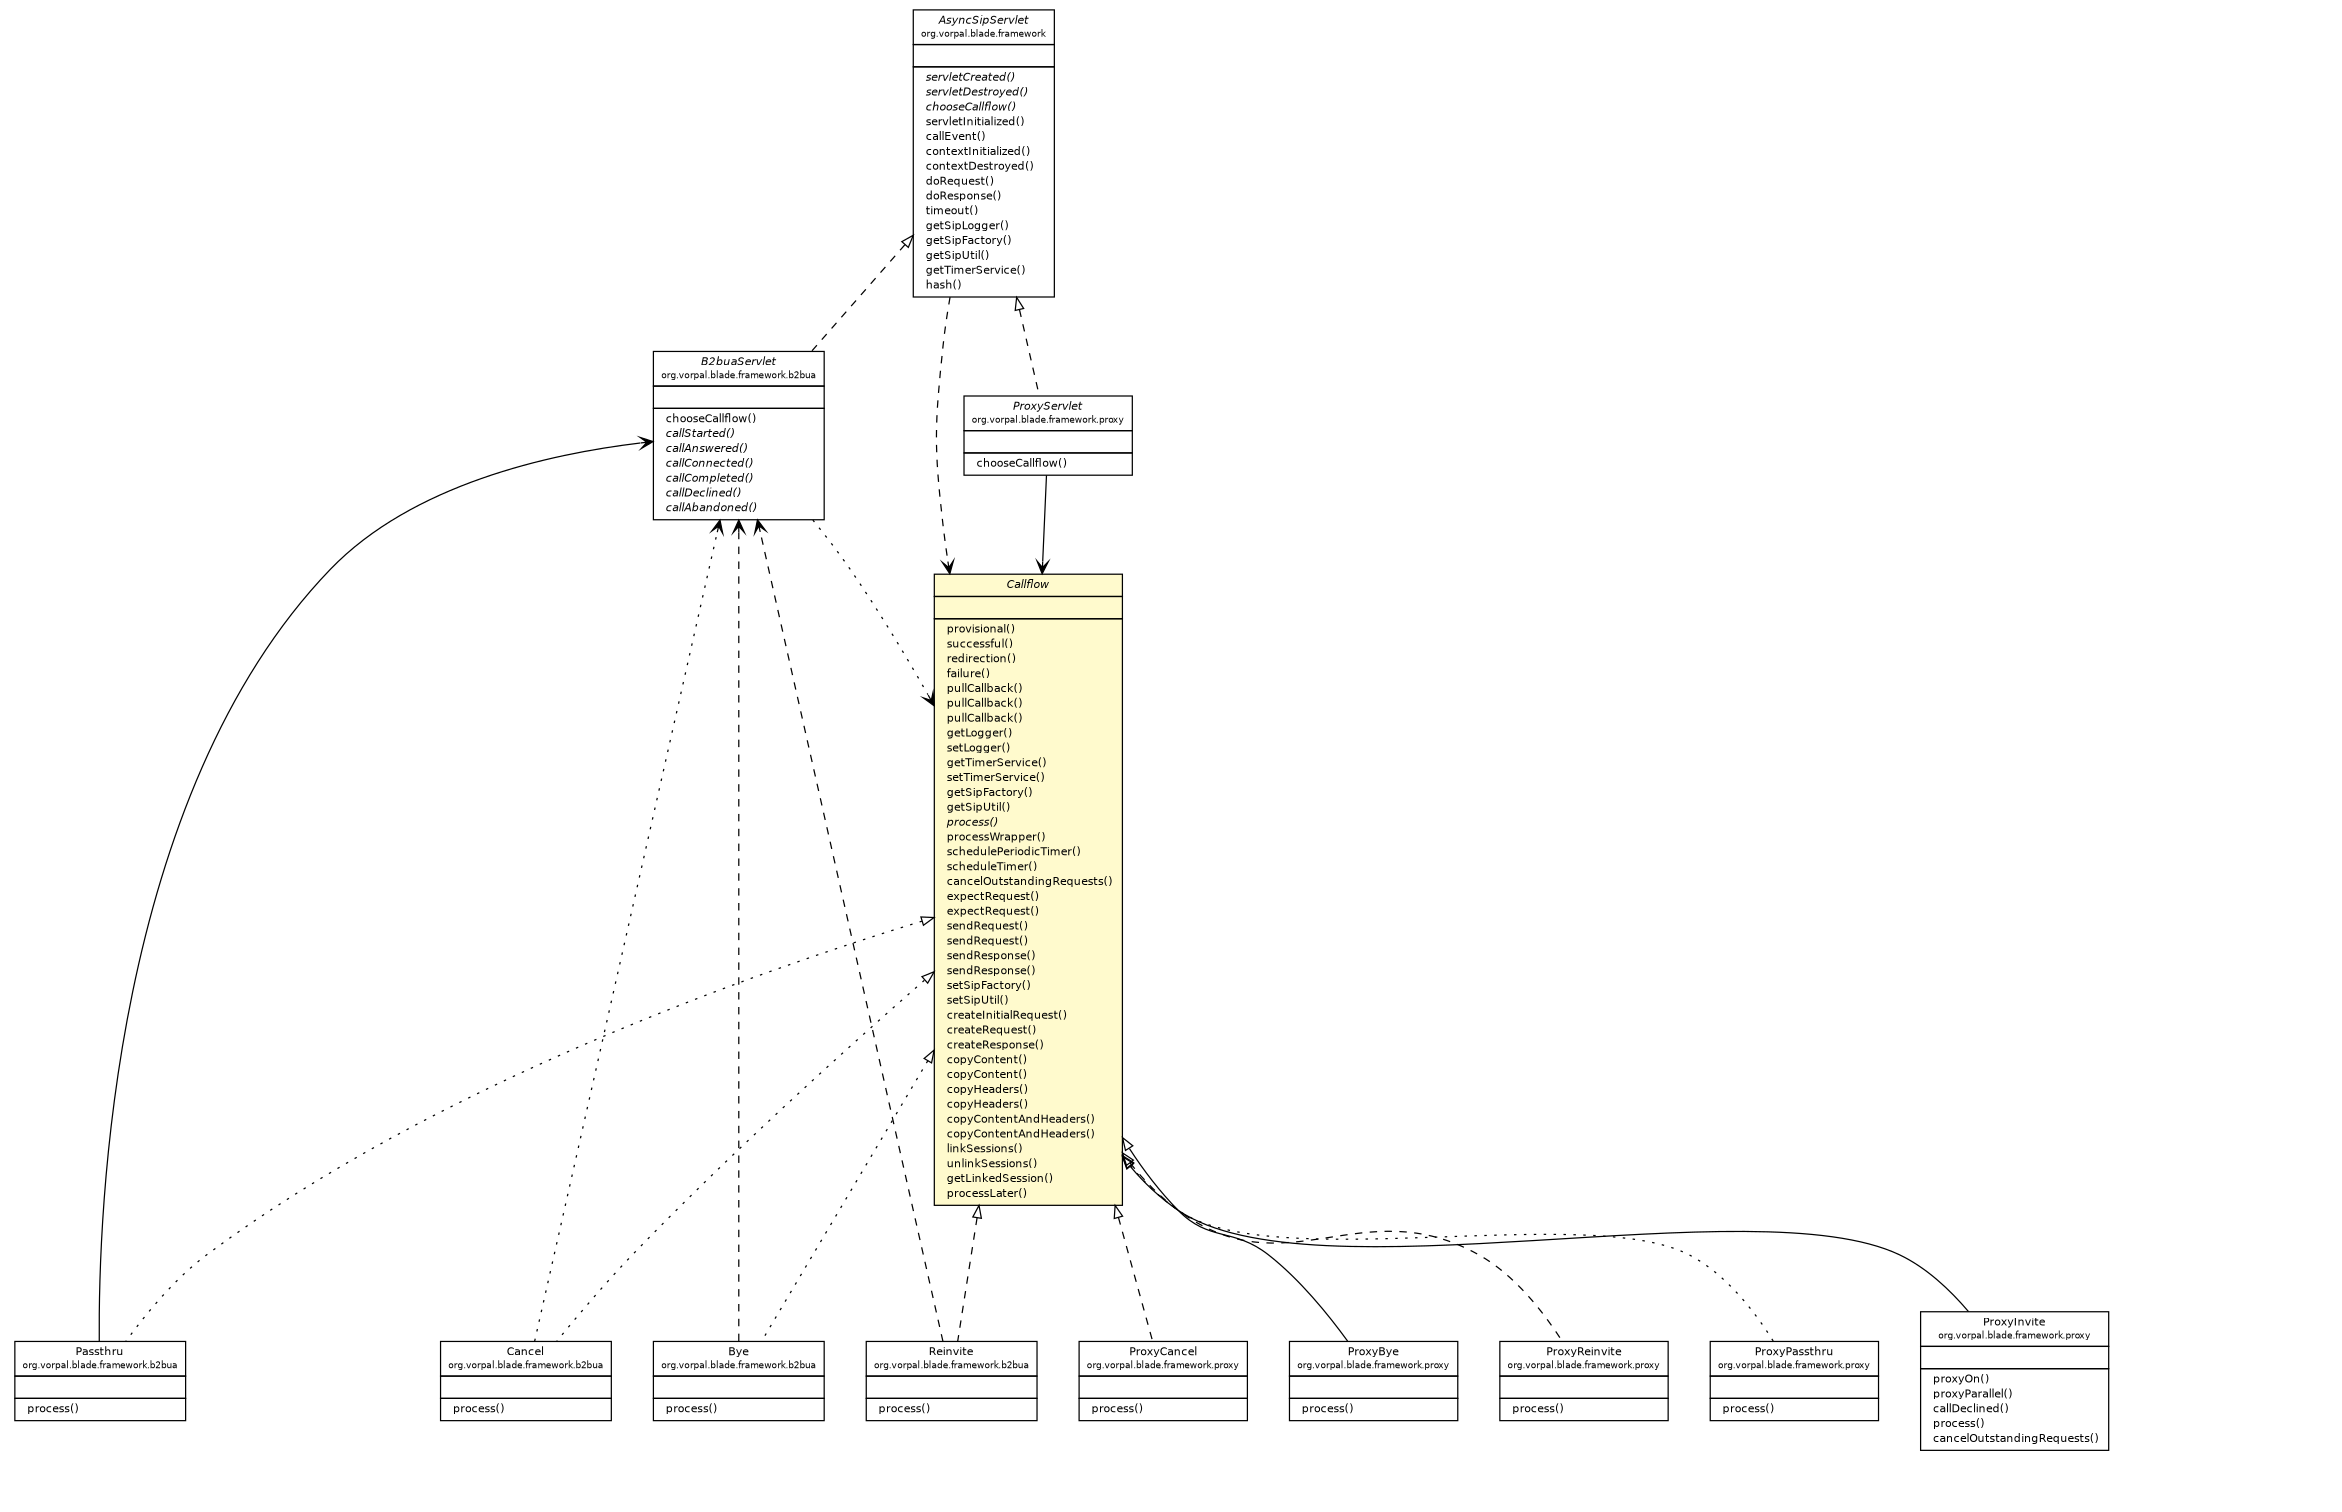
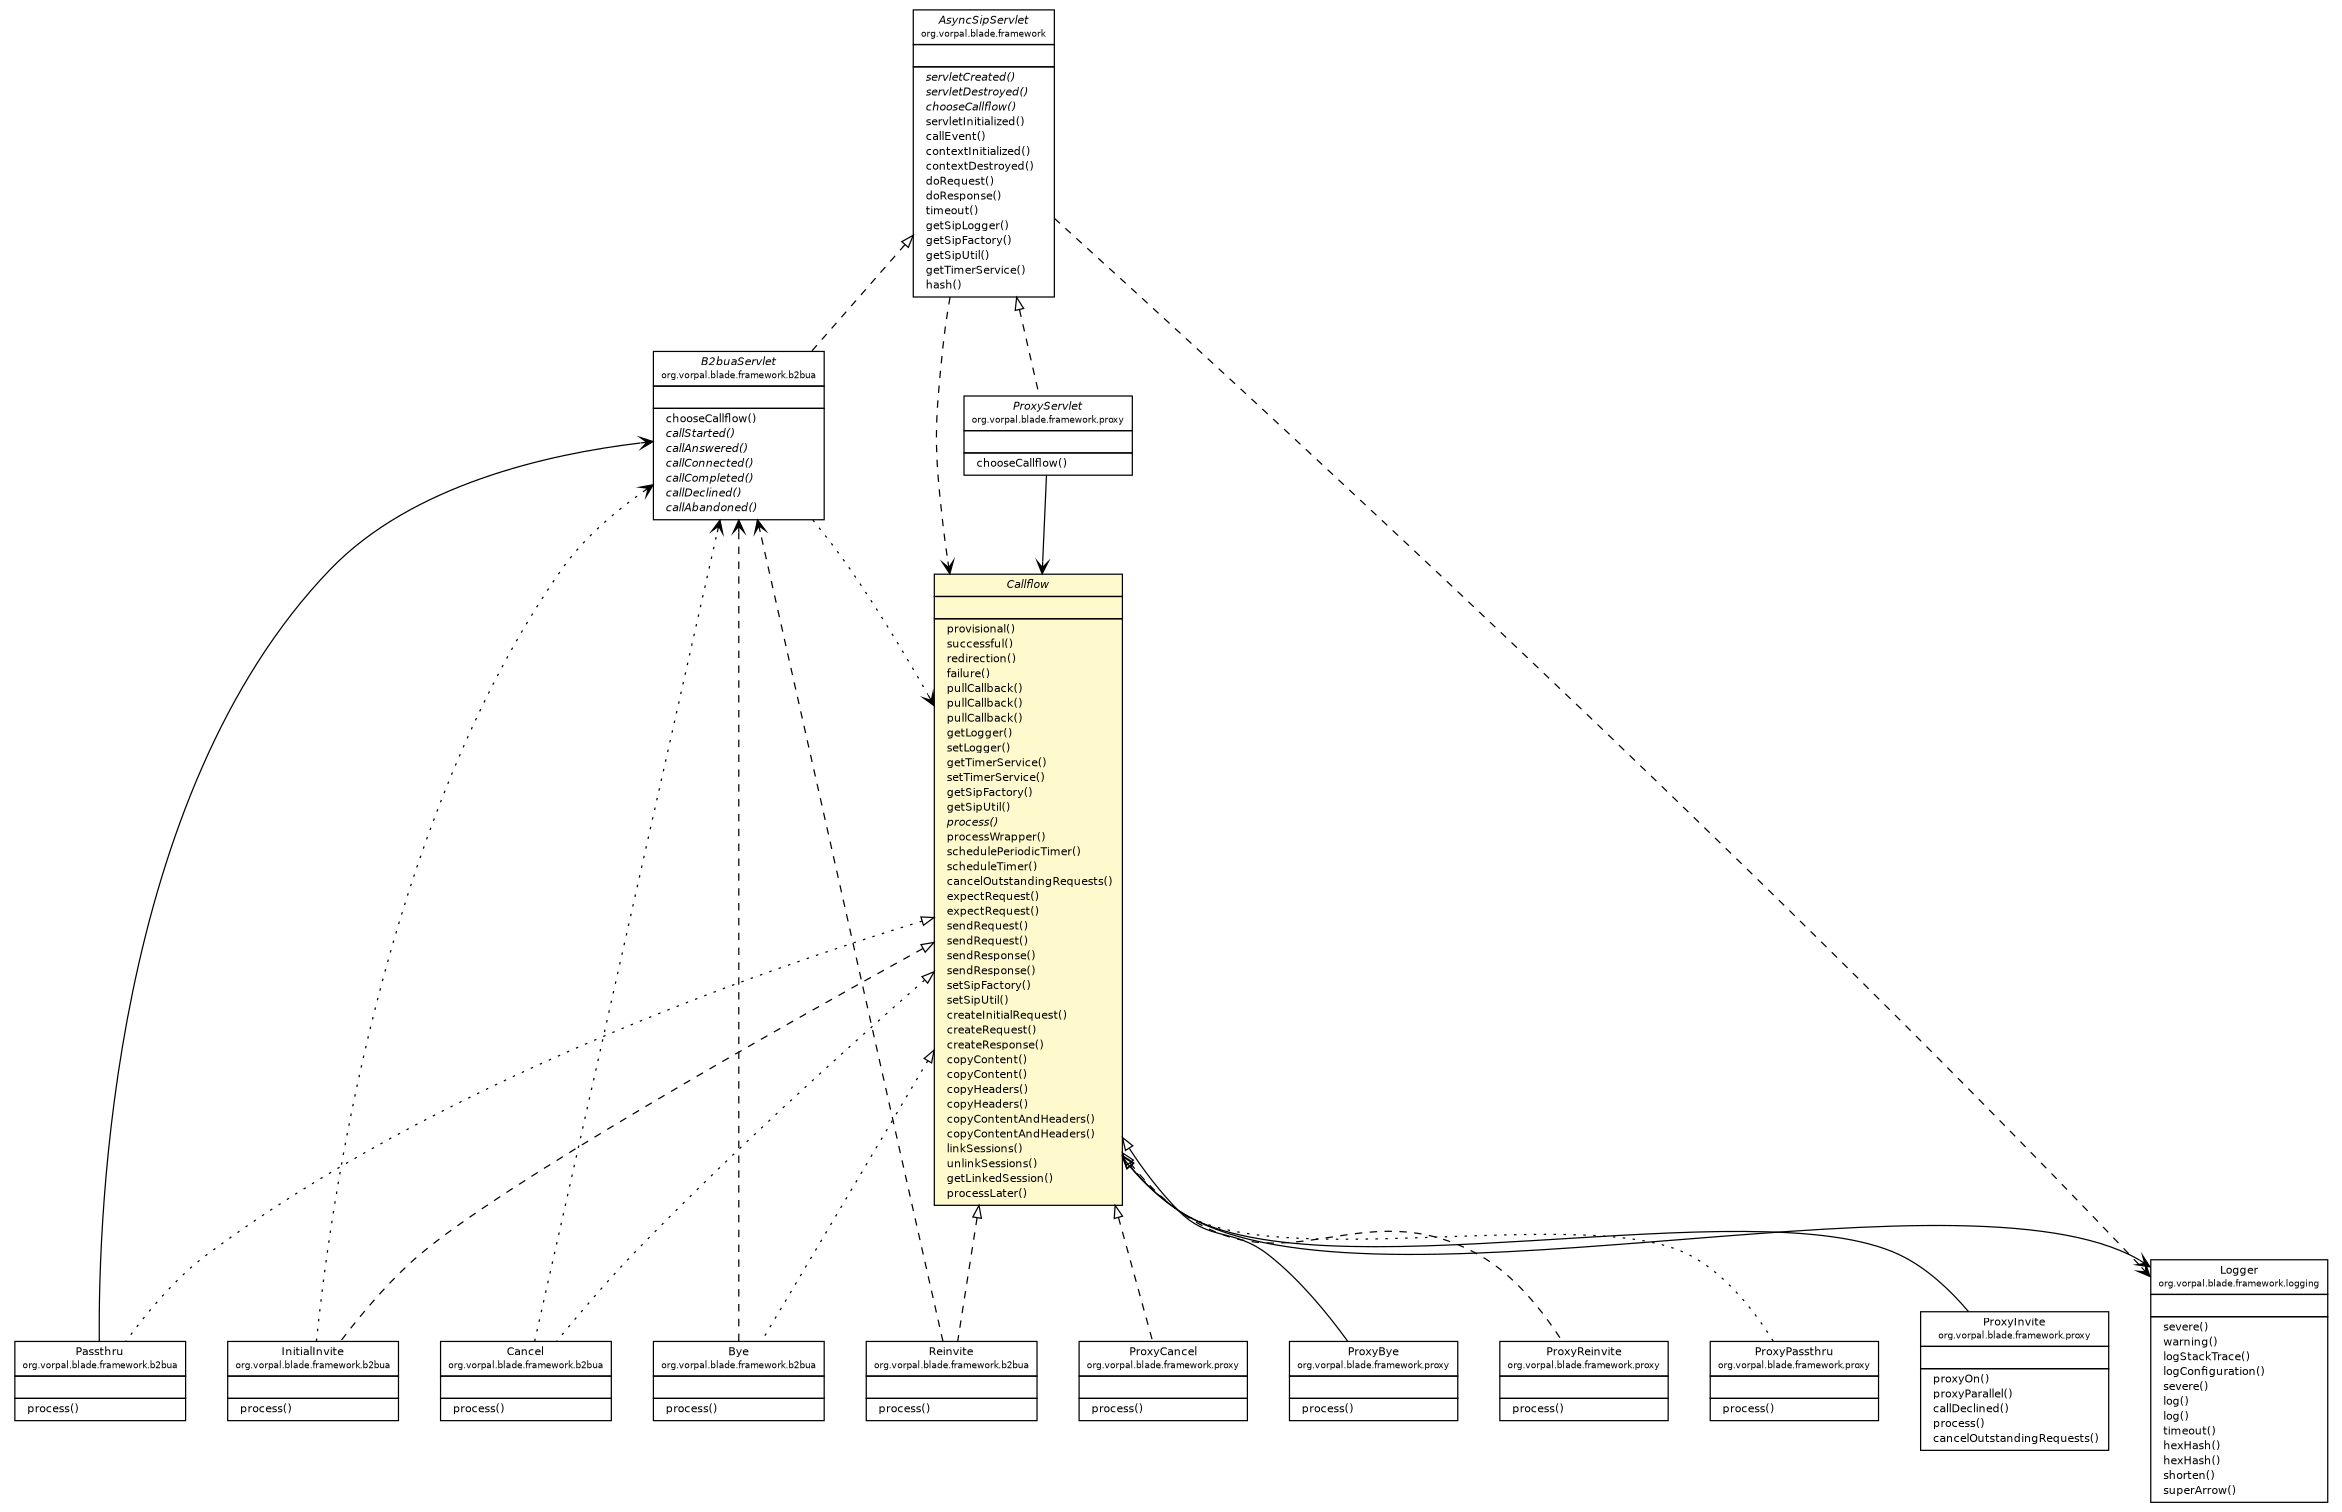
node "InitialInvite": added
node "Logger": added
